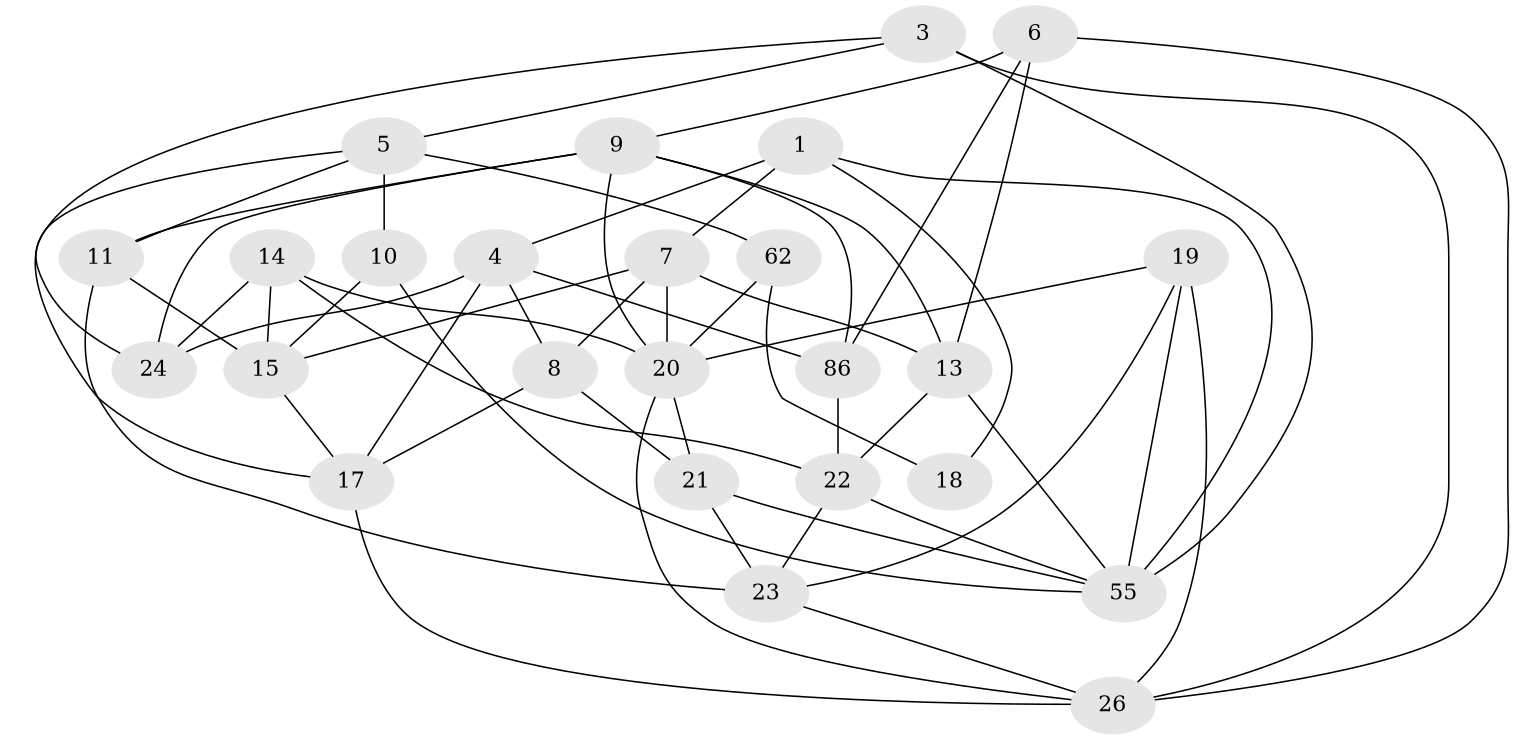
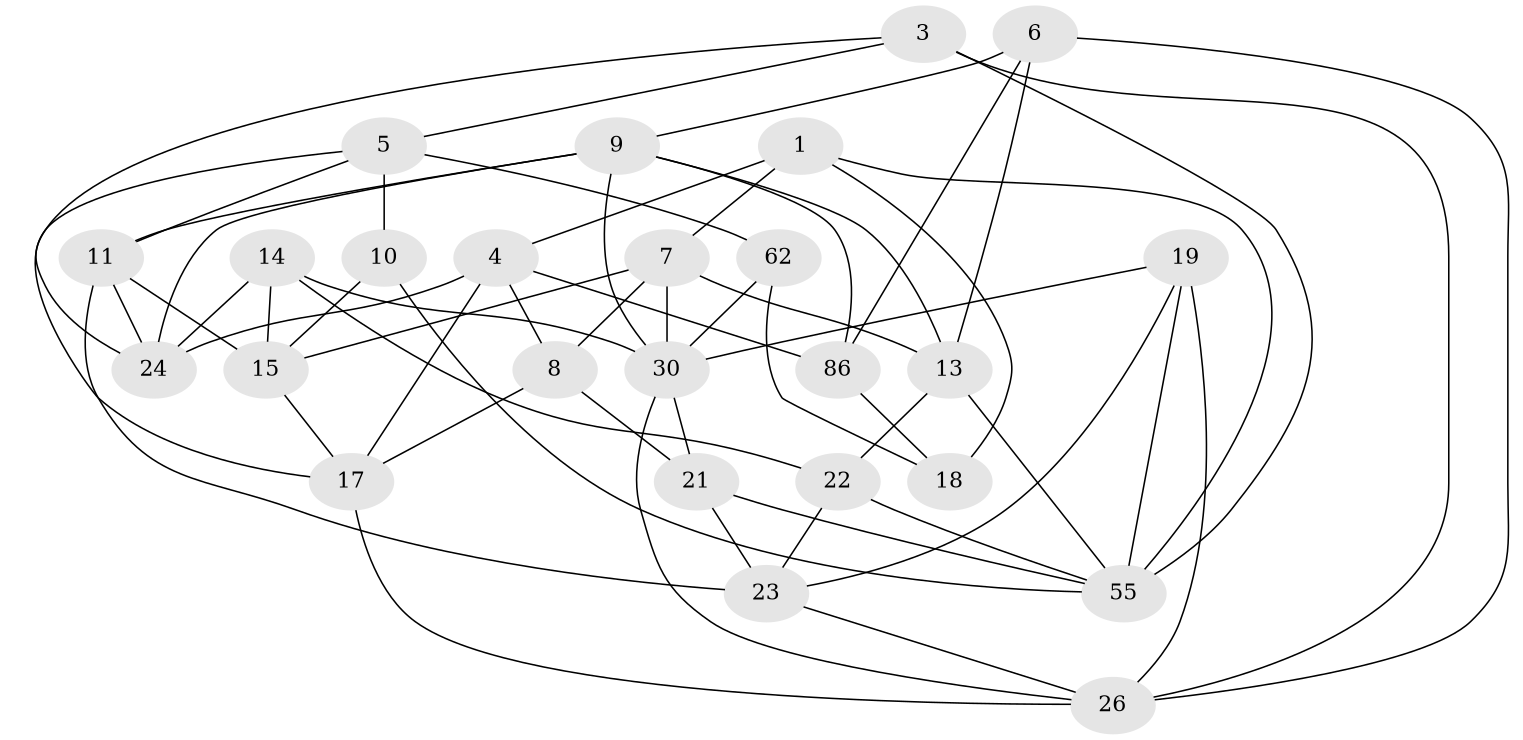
edge "11" -- "24": added
node "20": label "20" -> "30"
edge "86" -- "22": now "86" -- "18"
